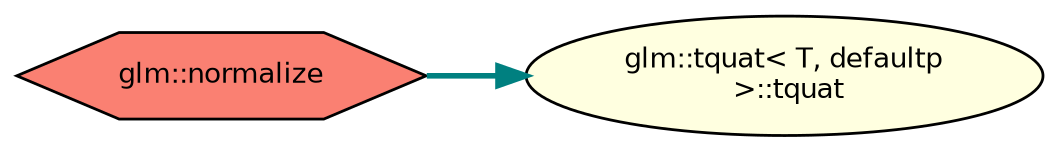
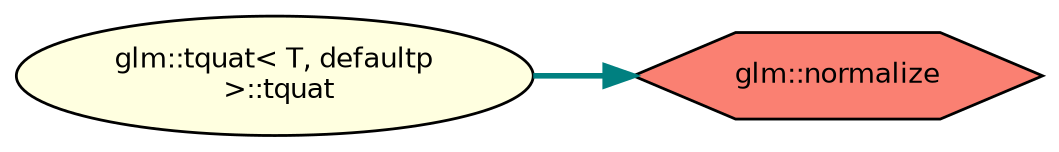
edge "glm::normalize" -> "glm::tquat< T, defaultp >::tquat": reversed
